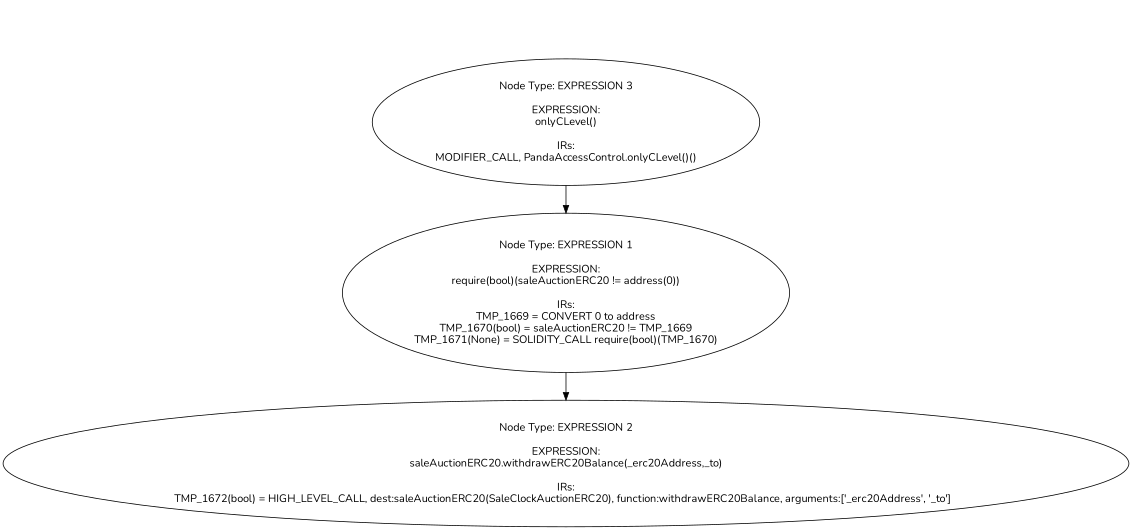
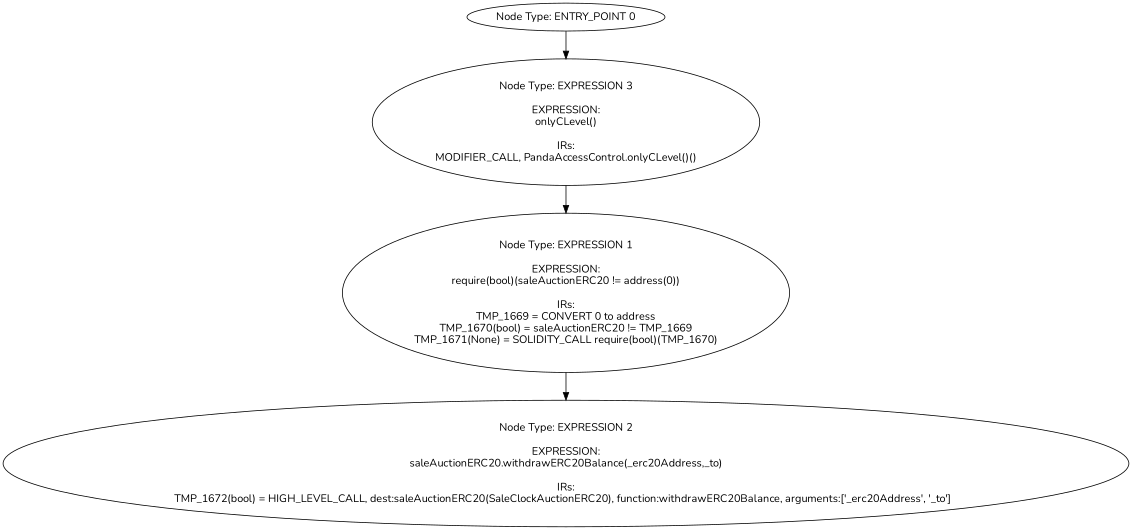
node "Node Type: ENTRY_POINT 0": added
